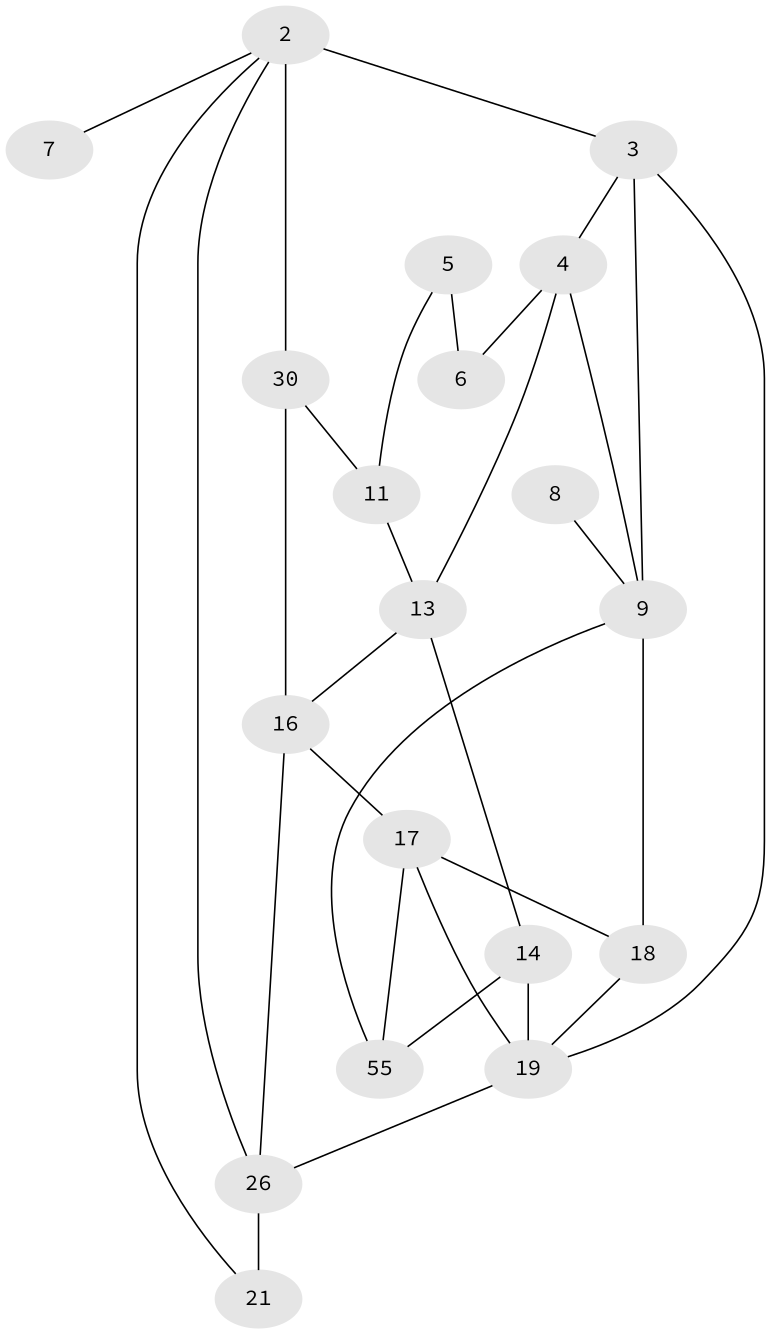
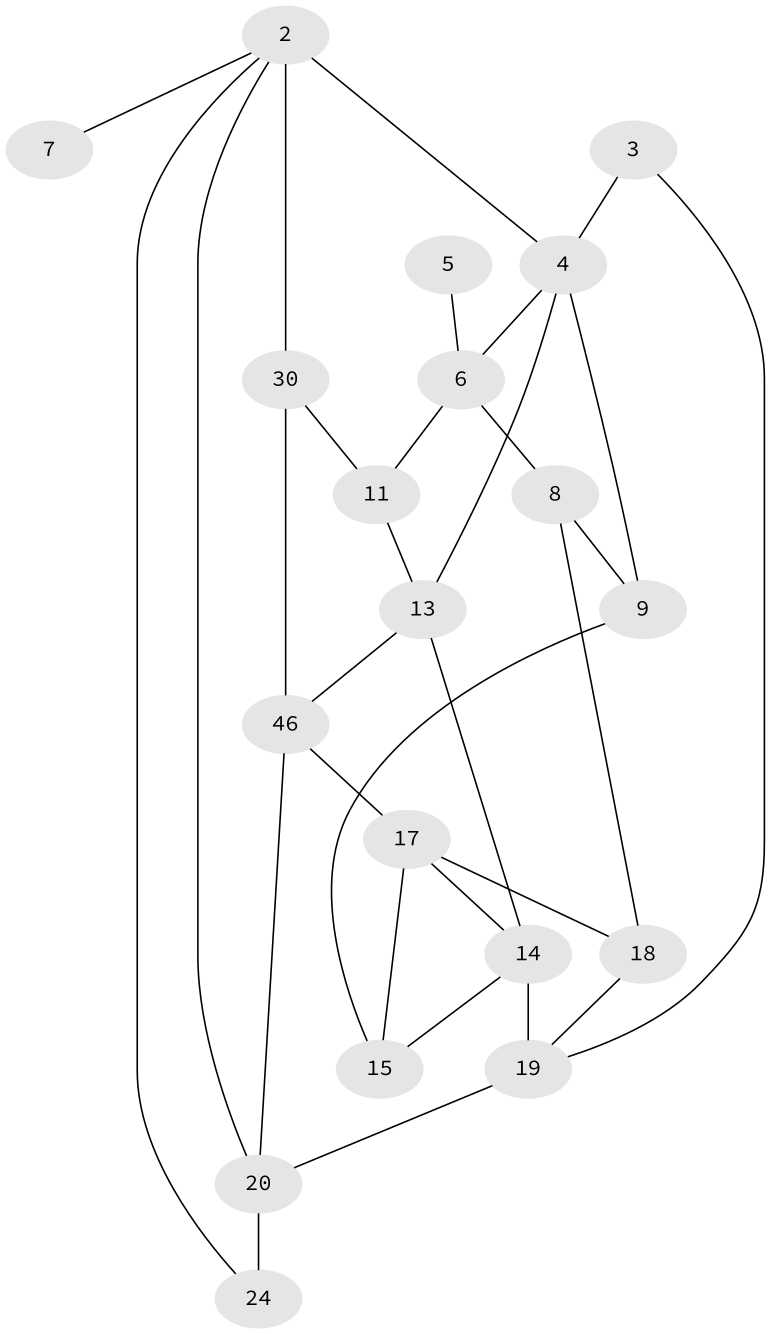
edge "2" -- "3": now "2" -- "4"
edge "5" -- "11": now "6" -- "11"
edge "3" -- "9": removed
edge "6" -- "8": added
node "16": label "16" -> "46"
edge "9" -- "18": now "8" -- "18"
edge "17" -- "19": now "17" -- "14"
node "55": label "55" -> "15"
node "26": label "26" -> "20"
node "21": label "21" -> "24"
